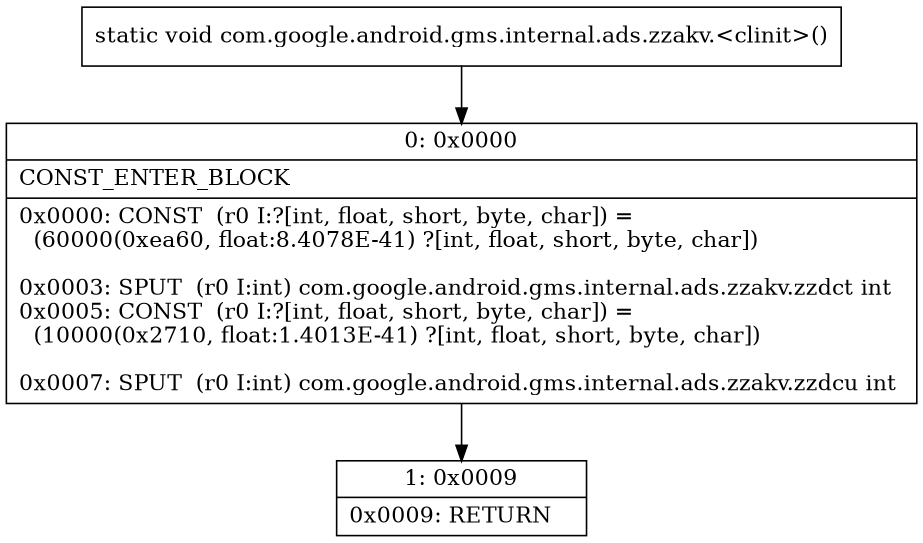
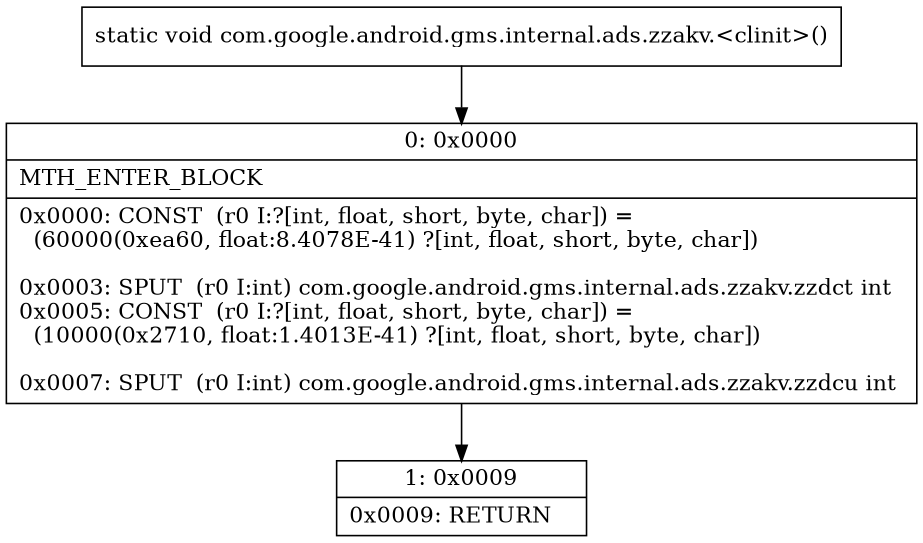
node "0: 0x0000": text "CONST_ENTER_BLOCK" -> "MTH_ENTER_BLOCK"
